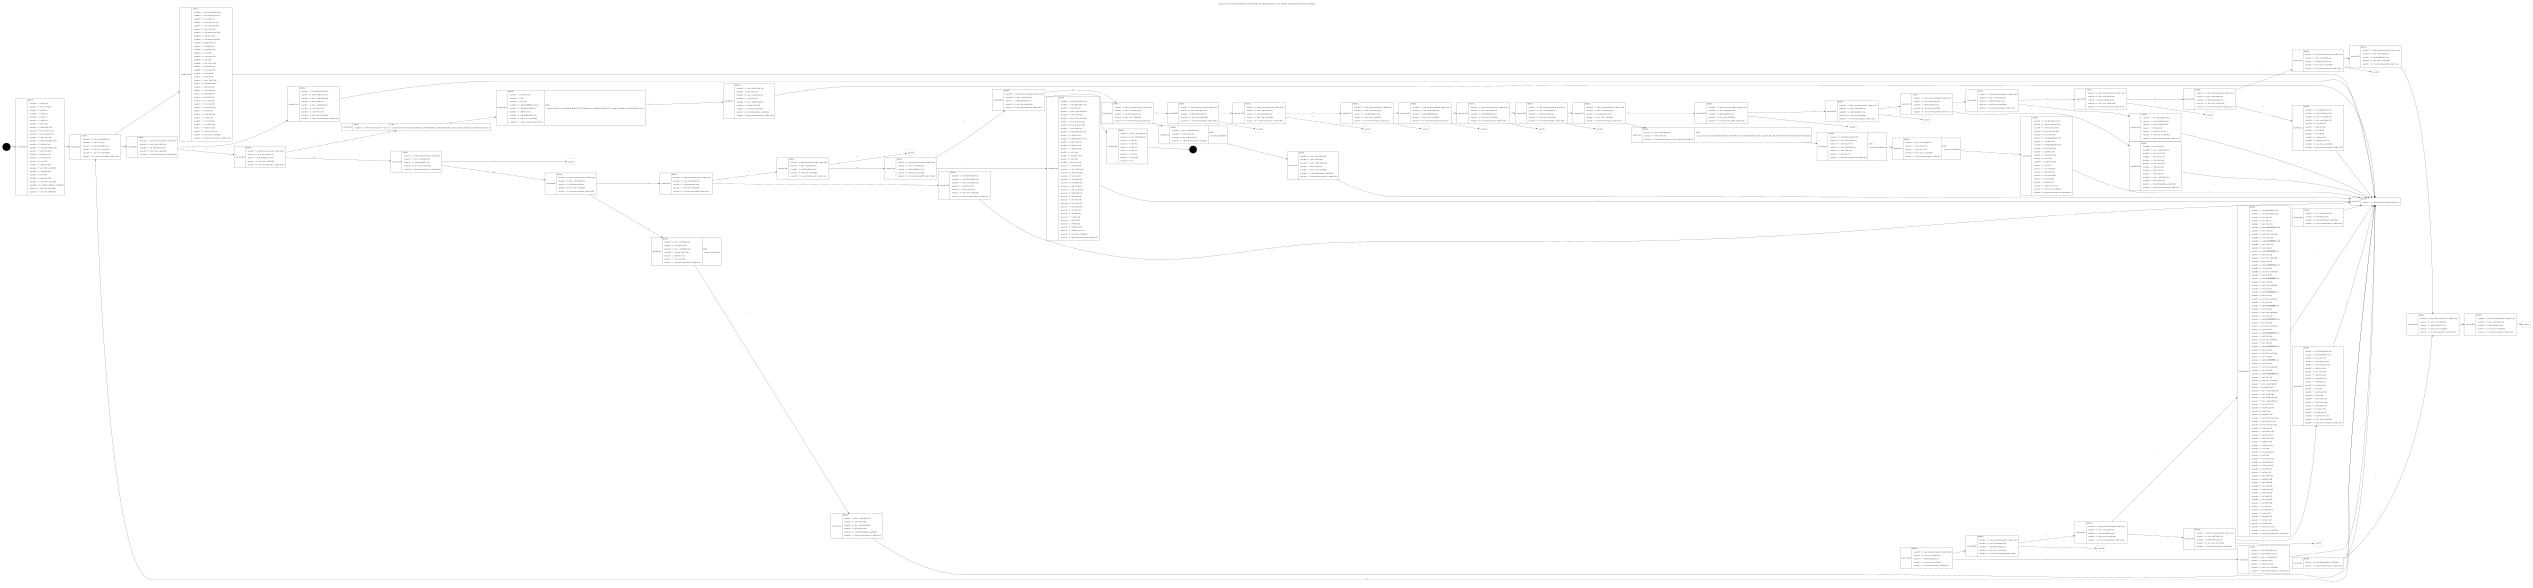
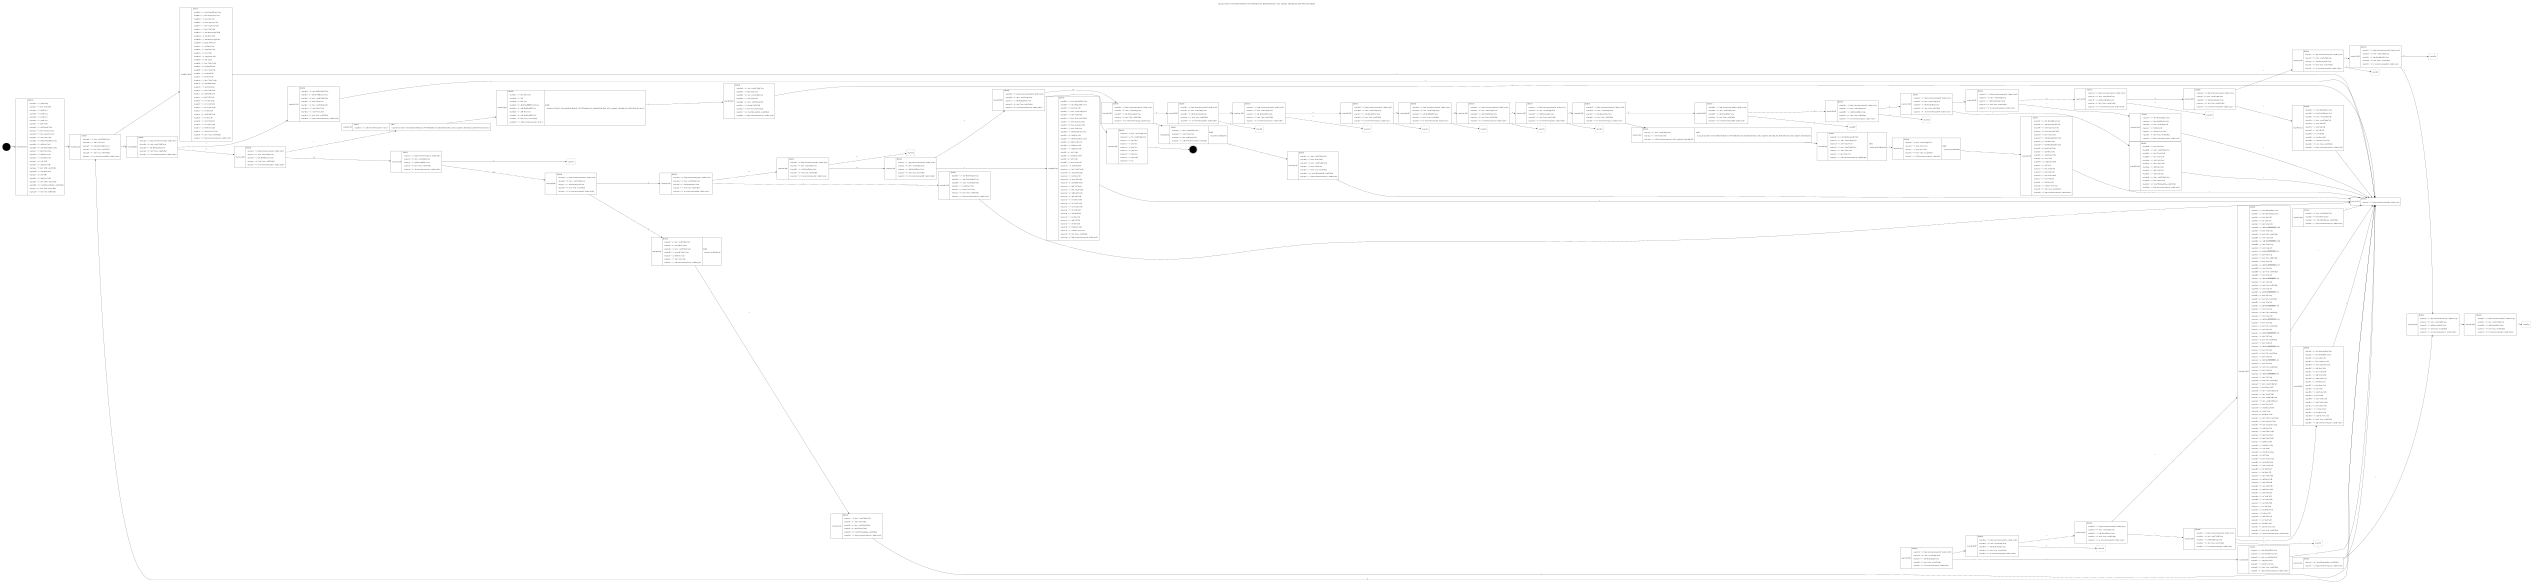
node "0x401db5": added
